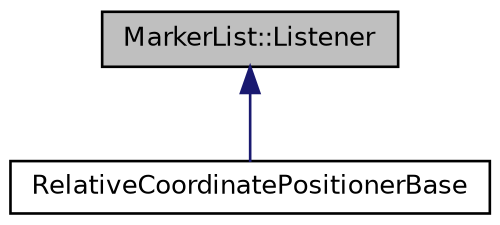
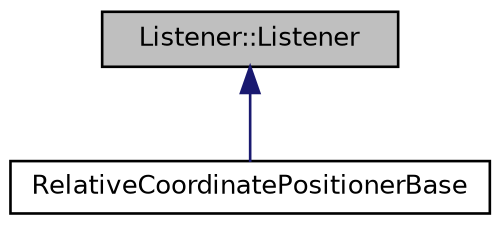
node "MarkerList::Listener": label "MarkerList::Listener" -> "Listener::Listener"
